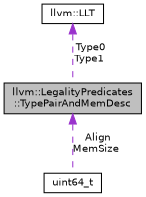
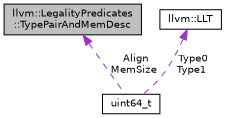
edge "llvm::LegalityPredicates ::TypePairAndMemDesc" -> "llvm::LLT": now "uint64_t" -> "llvm::LLT"
